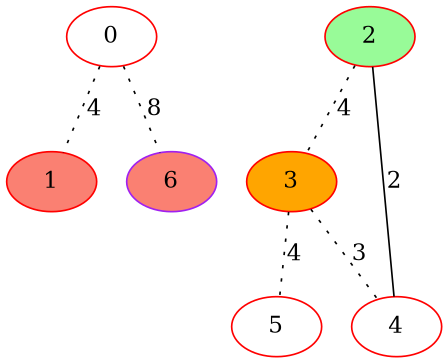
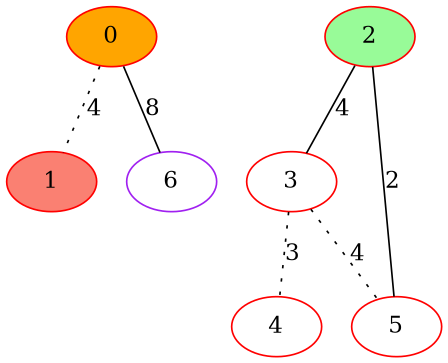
node "0": fillcolor white -> orange
edge "0" -- "6": style dotted -> solid
edge "2" -- "3": style dotted -> solid
node "6": fillcolor salmon -> white
node "3": fillcolor orange -> white
edge "2" -- "4": now "2" -- "5"
